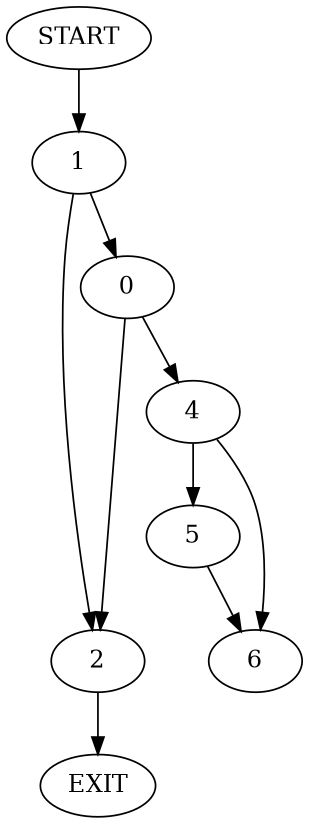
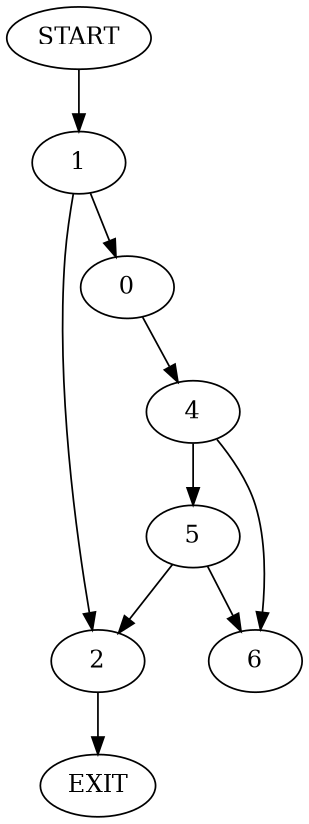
edge "0" -> "2": now "5" -> "2"
